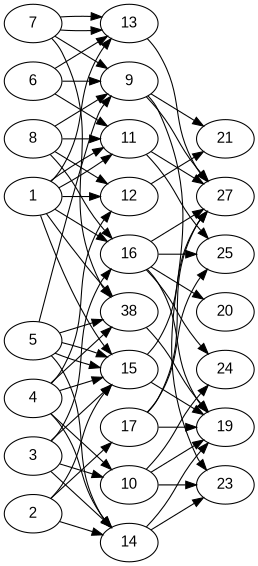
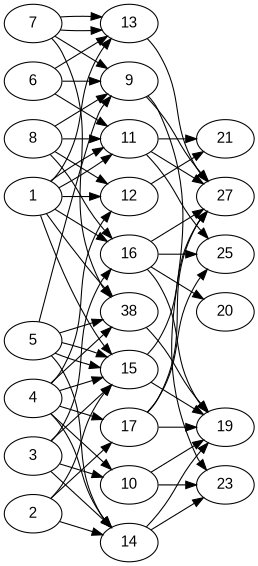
edge "9" -> "21": now "11" -> "21"
node "24": removed
edge "4" -> "17": added
